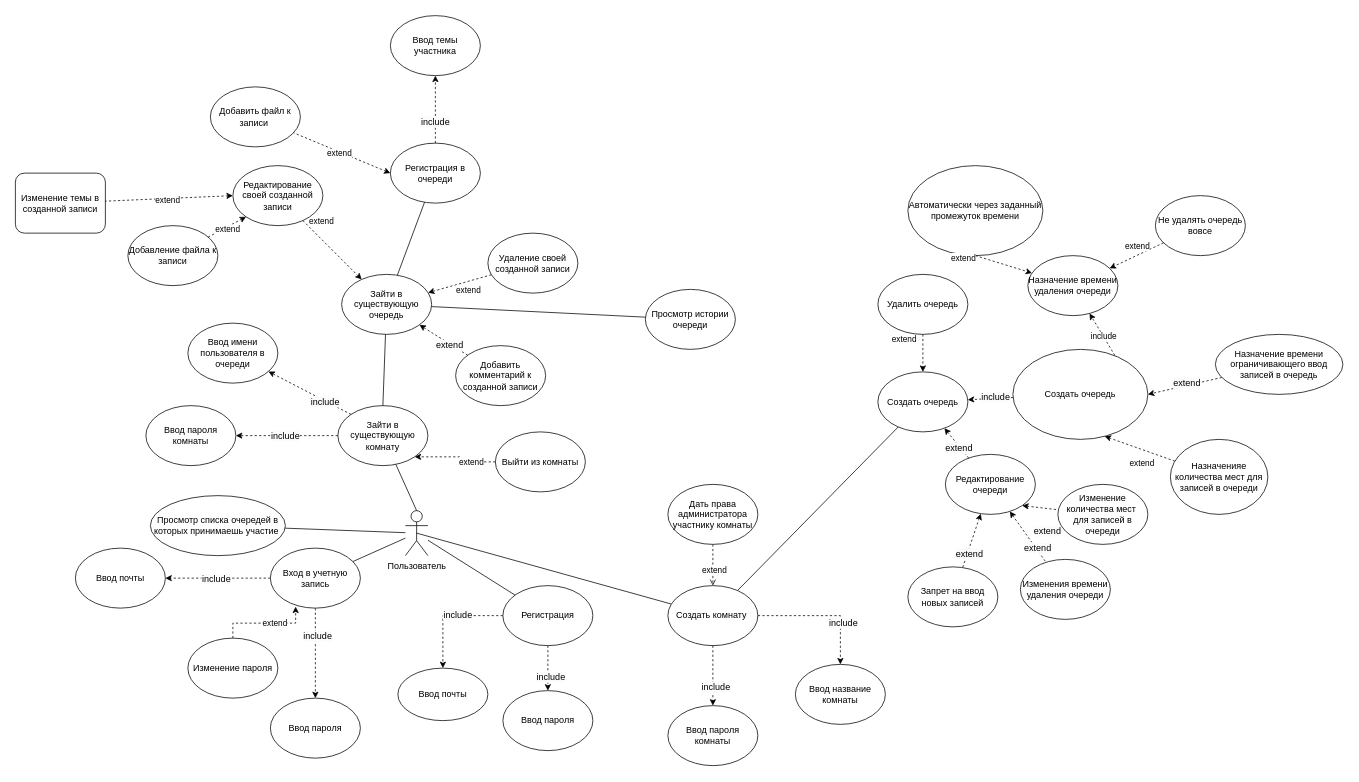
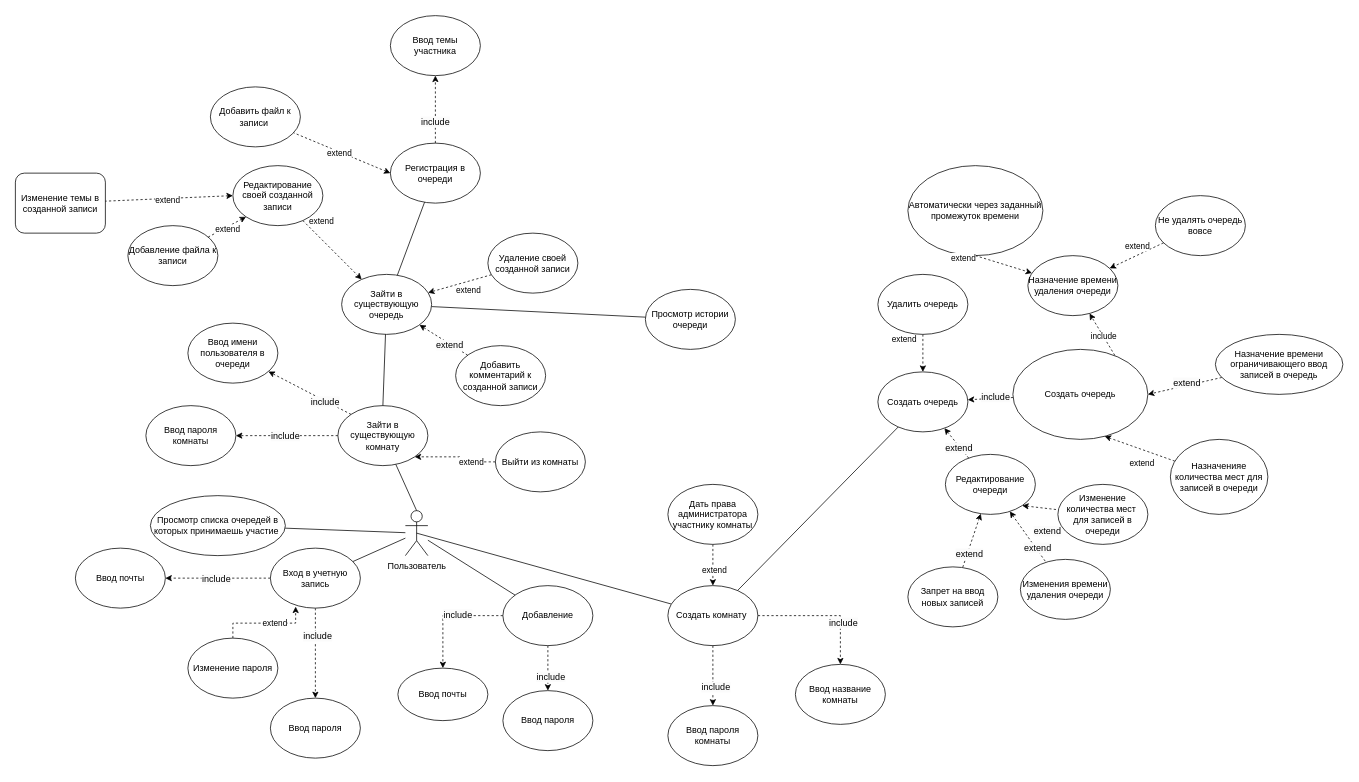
edge "Дать права администратора участнику комнаты" -> "Cоздать комнату": arrowhead open -> classic
node "Регистрация": label "Регистрация" -> "Добавление"
